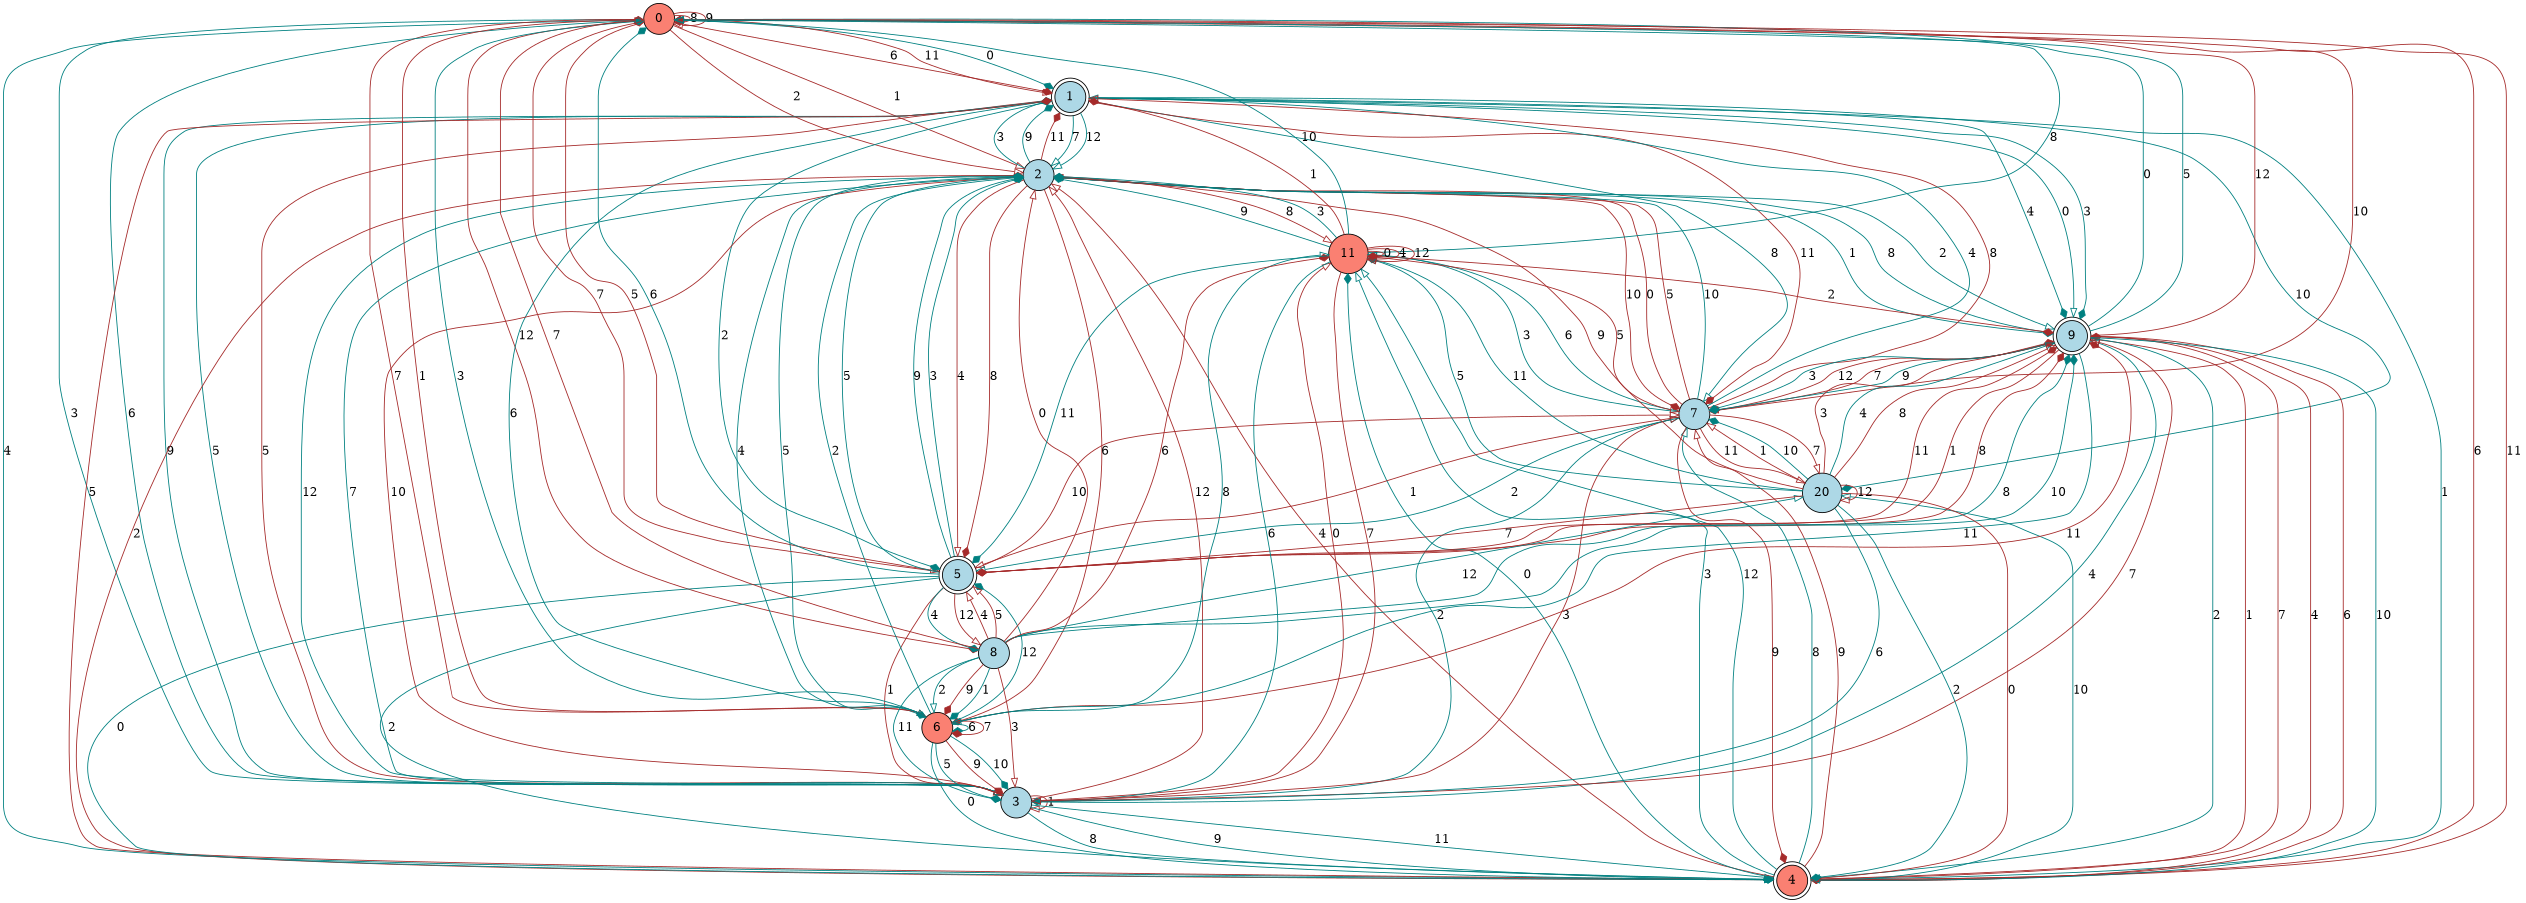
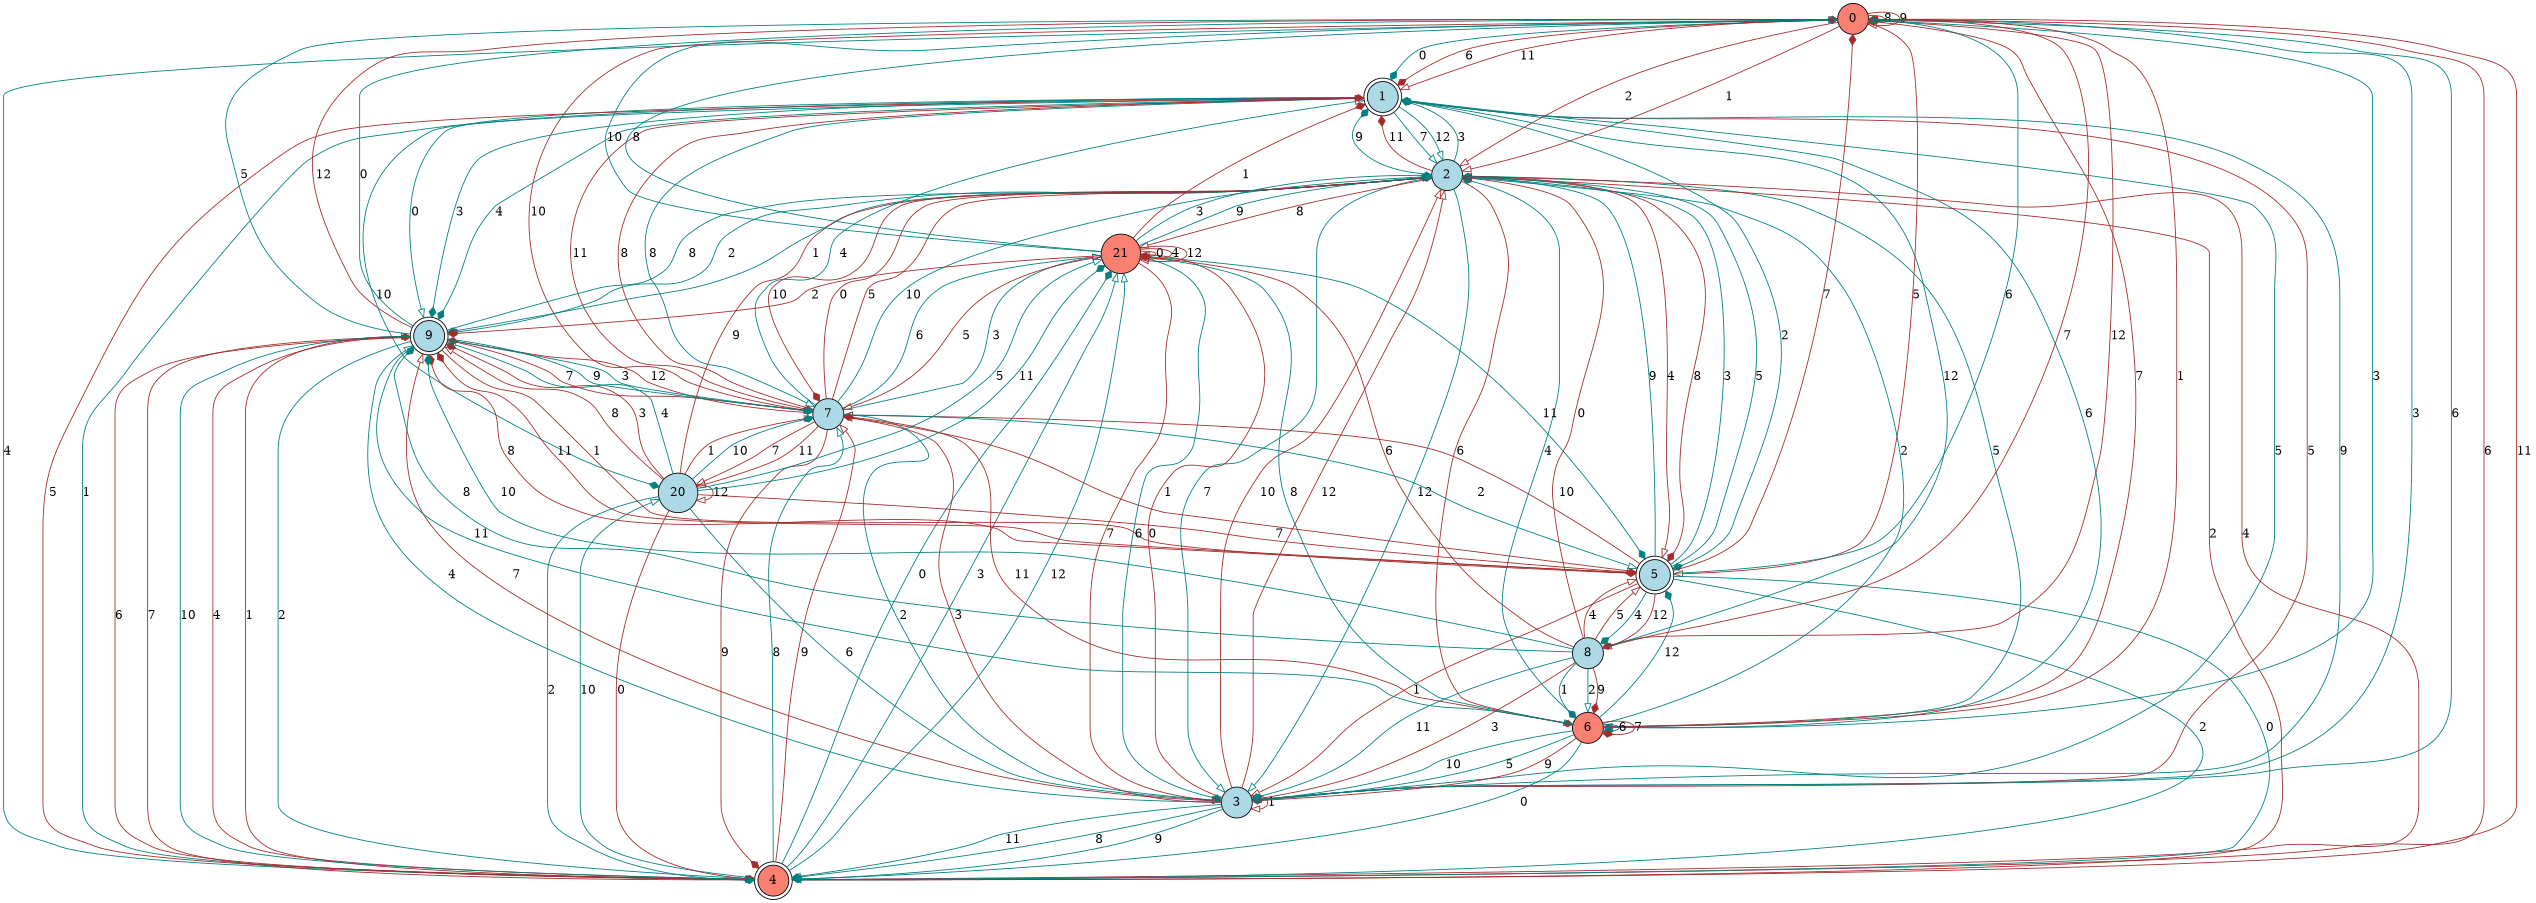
node "11": label "11" -> "21"
edge "8" -> "20": now "8" -> "1"
edge "6" -> "9": now "6" -> "7"
